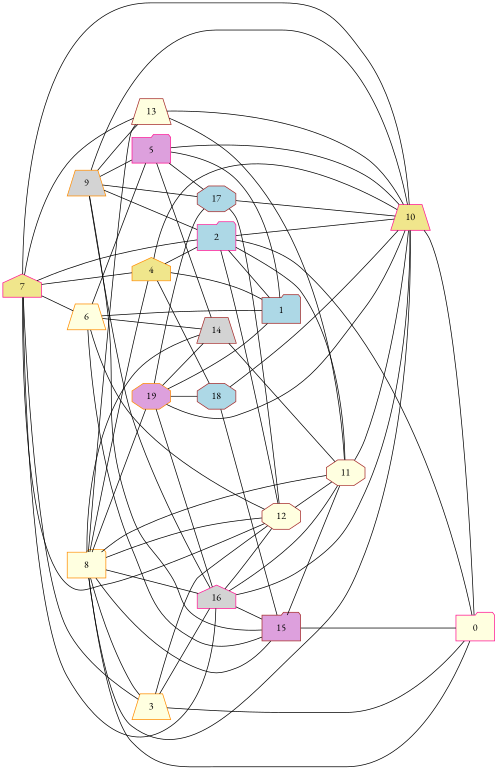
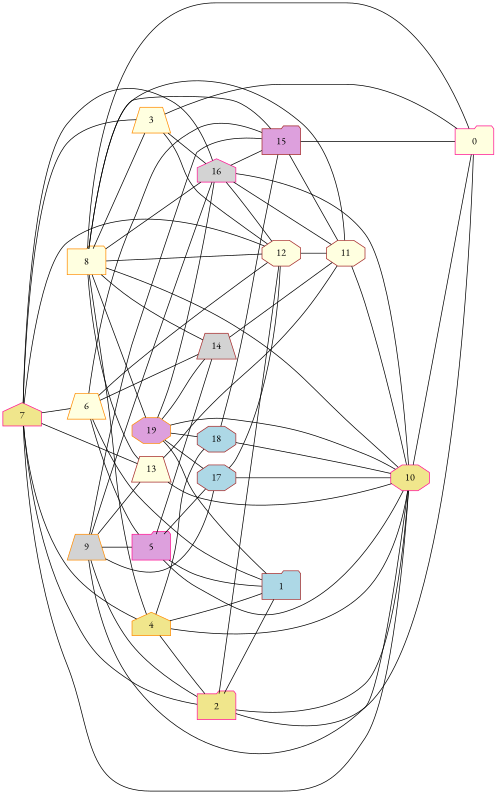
node "10": shape trapezium -> octagon
node "2": fillcolor lightblue -> khaki
edge "2" -- "11": removed
